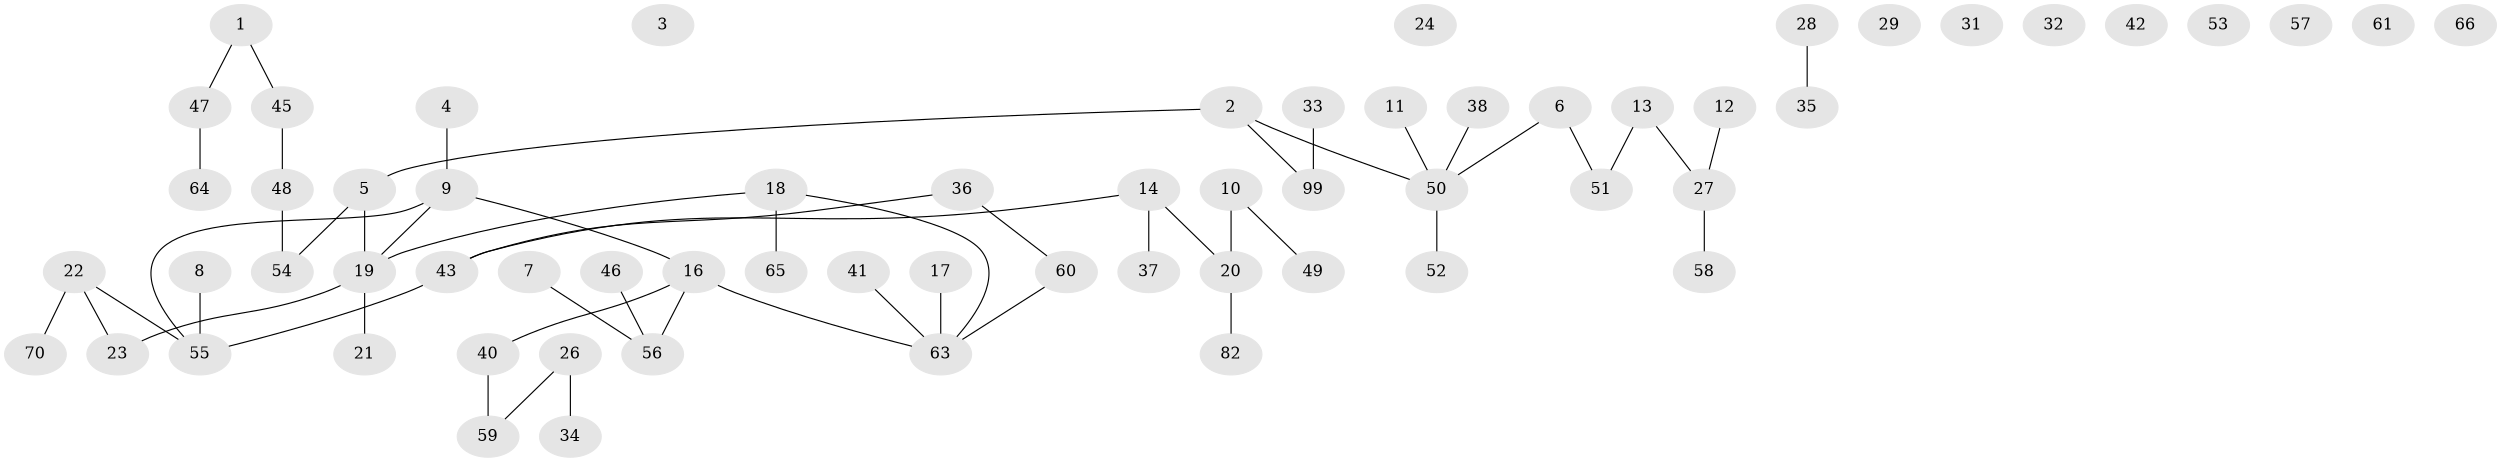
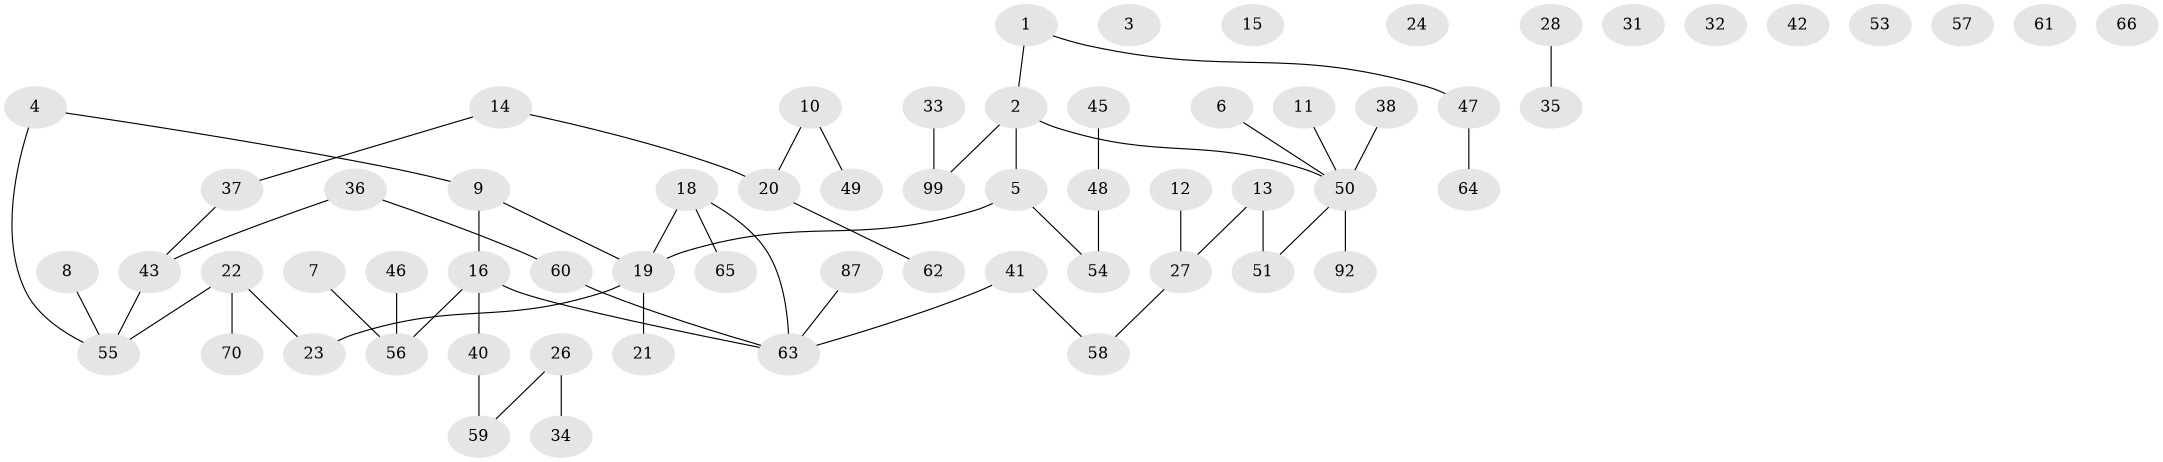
node "15": added
node "29": removed
edge "1" -- "45": now "1" -- "2"
edge "6" -- "51": now "50" -- "51"
edge "14" -- "43": now "37" -- "43"
edge "9" -- "55": now "4" -- "55"
node "17": label "17" -> "87"
node "52": label "52" -> "92"
edge "41" -- "58": added
node "82": label "82" -> "62"
